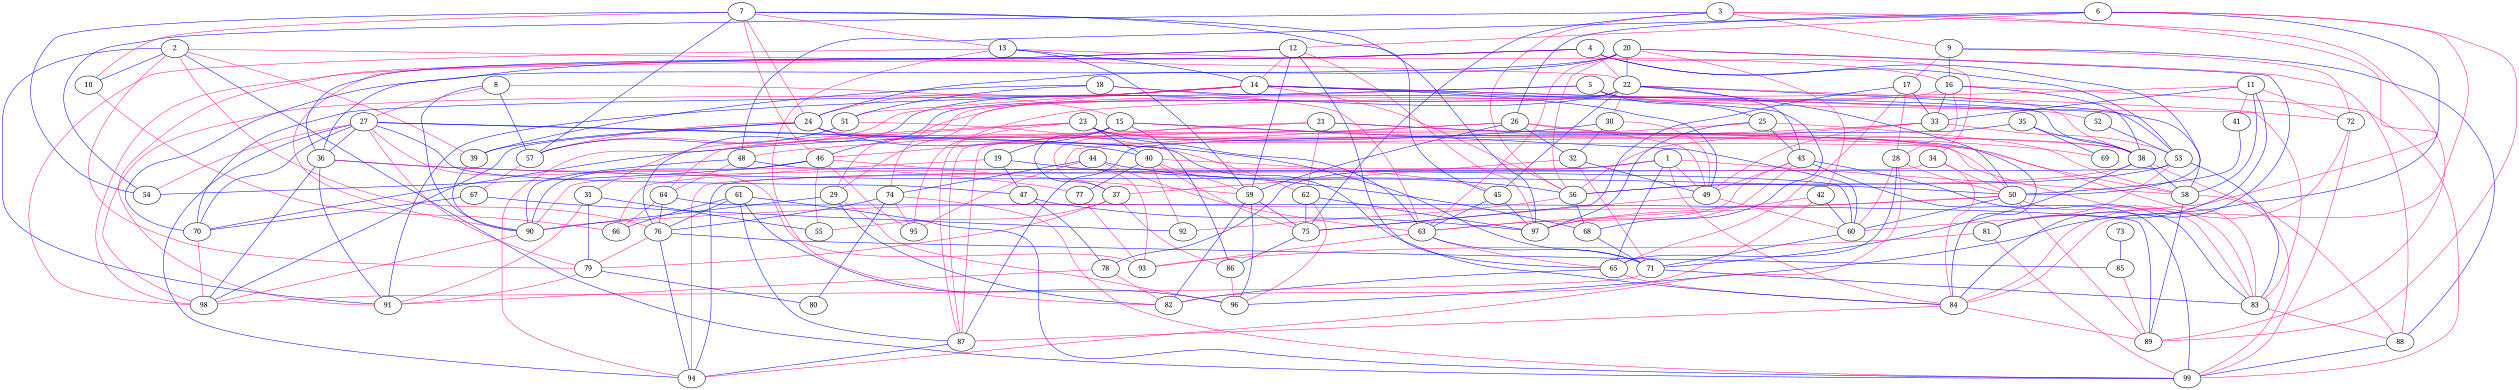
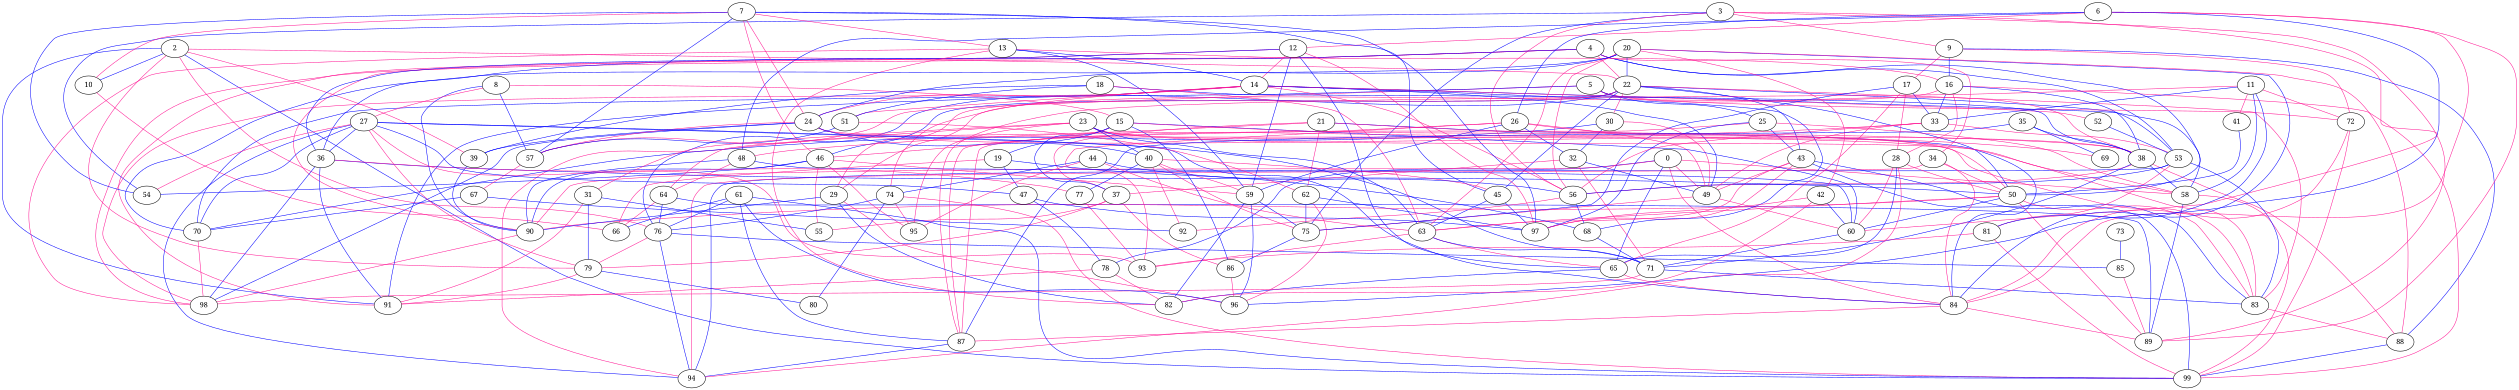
node "1": label "1" -> "0"
